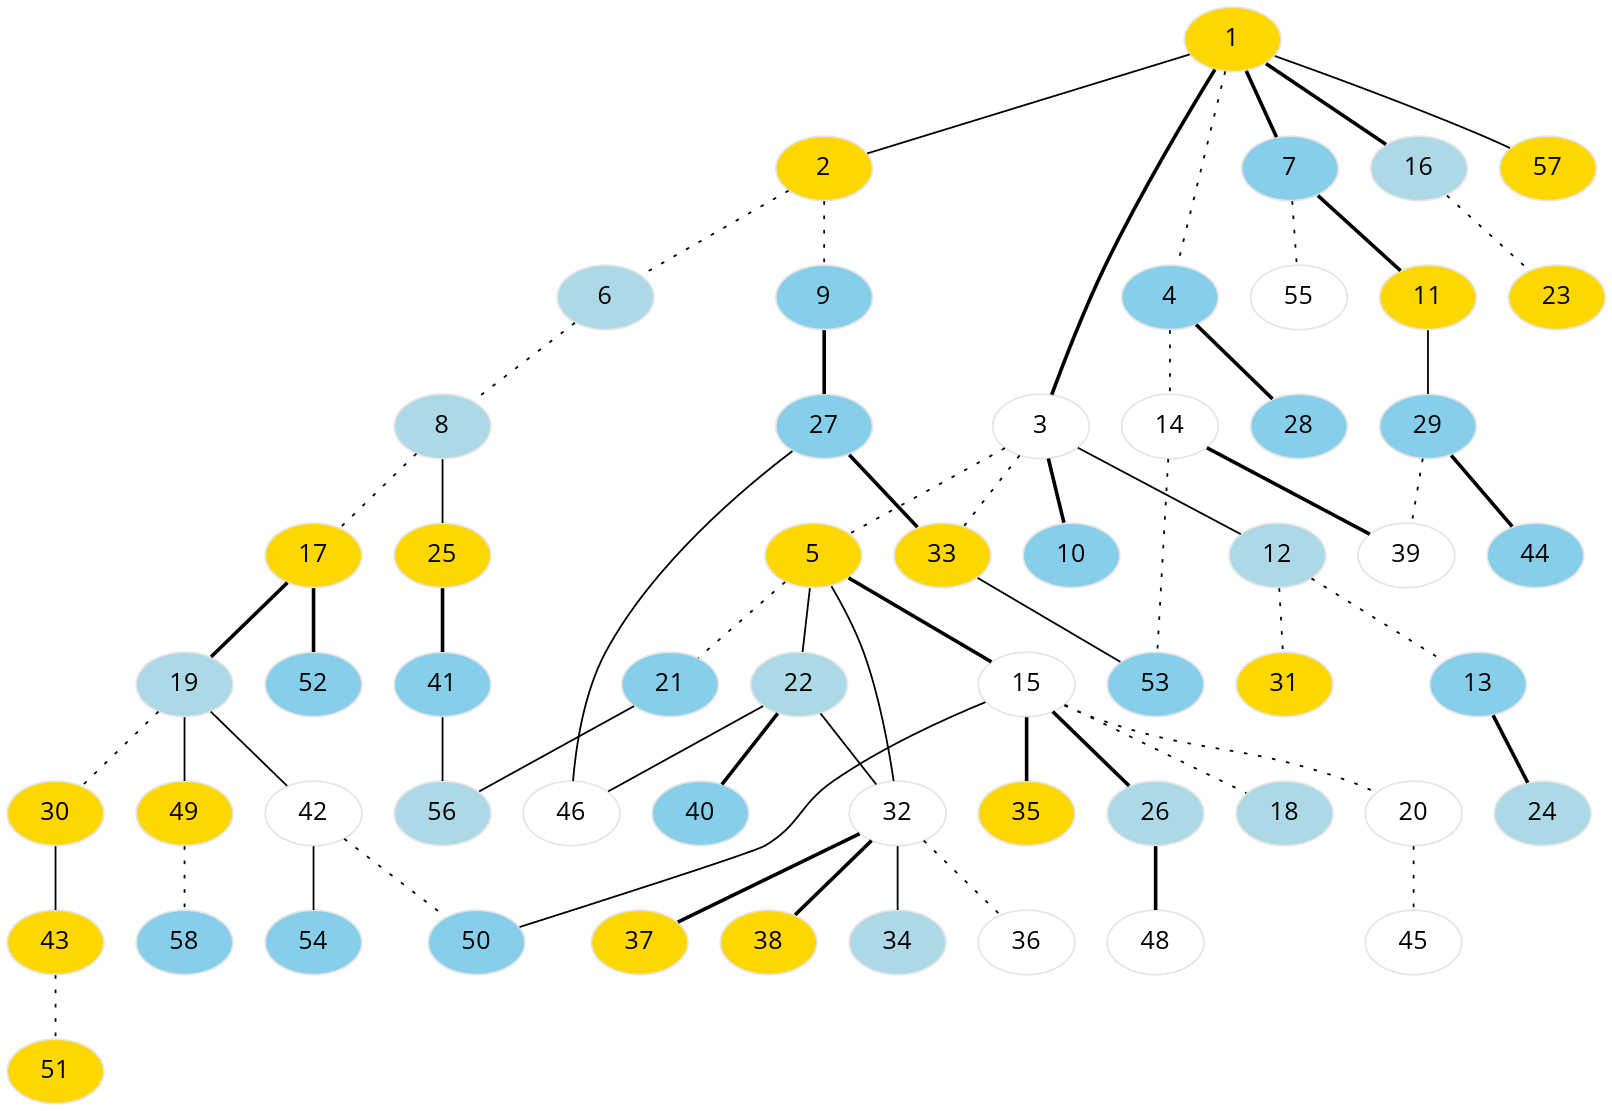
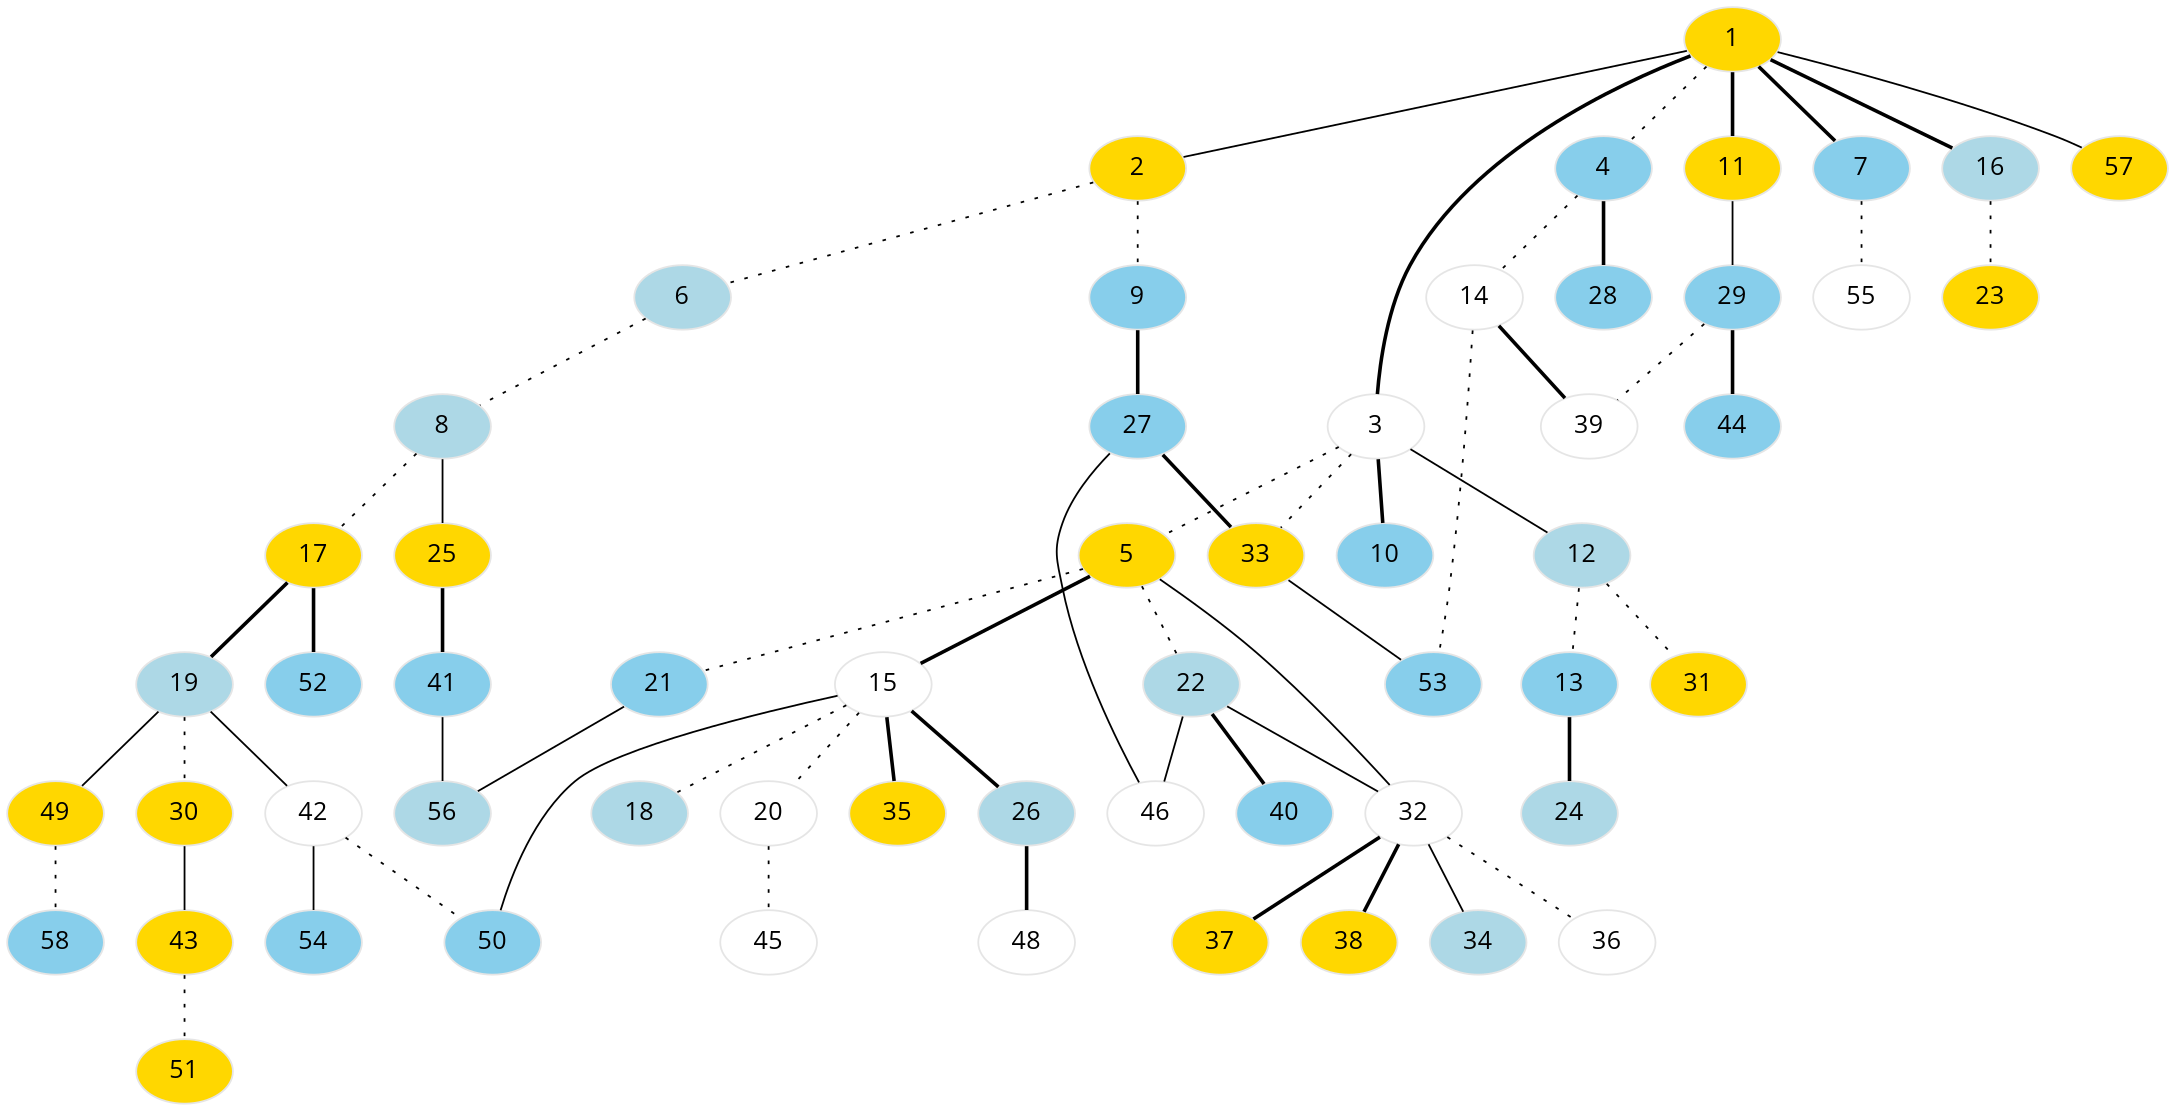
edge "7" -- "11": now "1" -- "11"
edge "5" -- "22": style solid -> dotted
